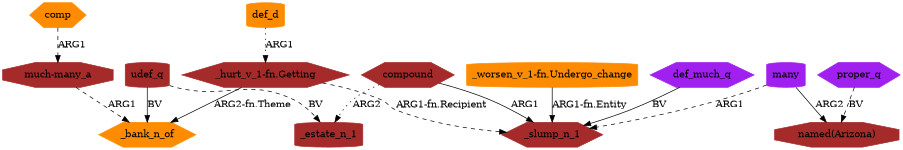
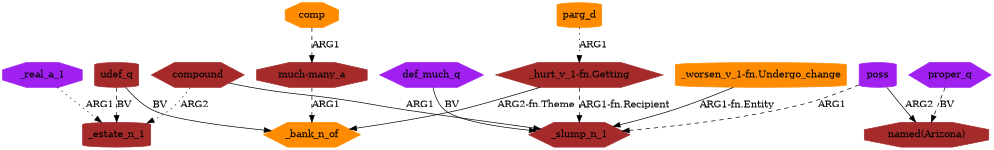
node "comp": shape hexagon -> octagon
node "def_d": label "def_d" -> "parg_d"
node "_real_a_1": added
node "many": label "many" -> "poss"
